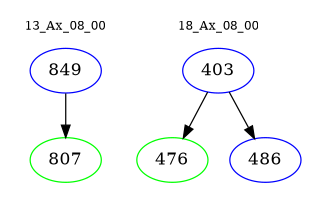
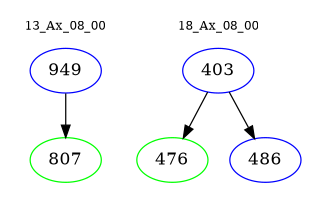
node "849": label "849" -> "949"
